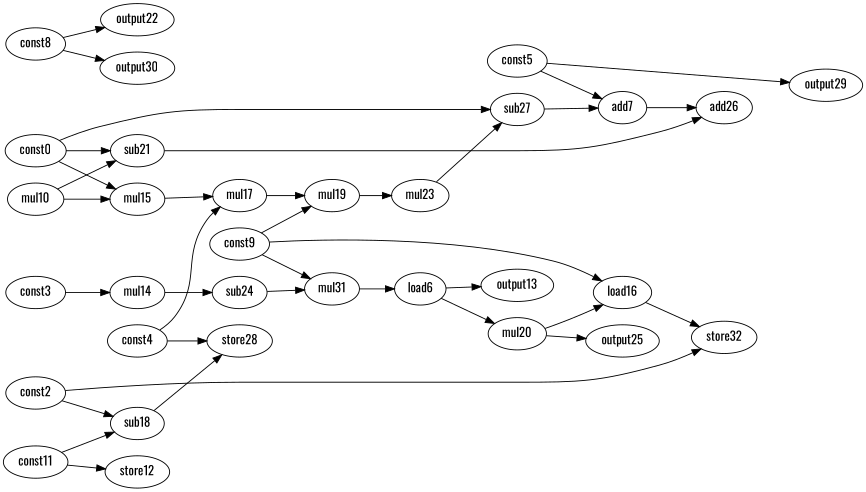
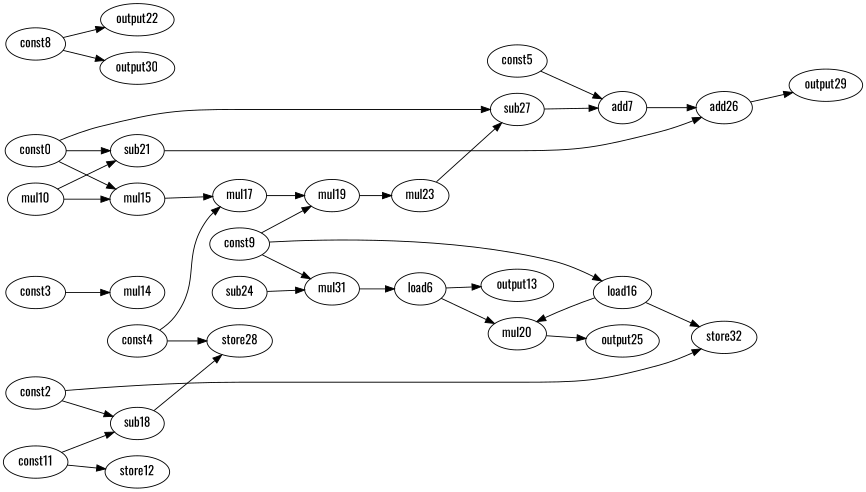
edge "const5" -> "output29": now "add26" -> "output29"
edge "mul14" -> "sub24": removed
edge "mul20" -> "load16": reversed
